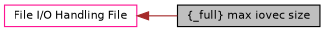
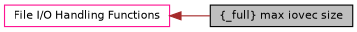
node "File I/O Handling File": label "File I/O Handling File" -> "File I/O Handling Functions"
